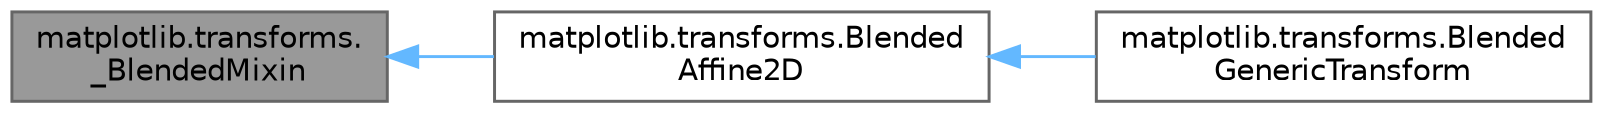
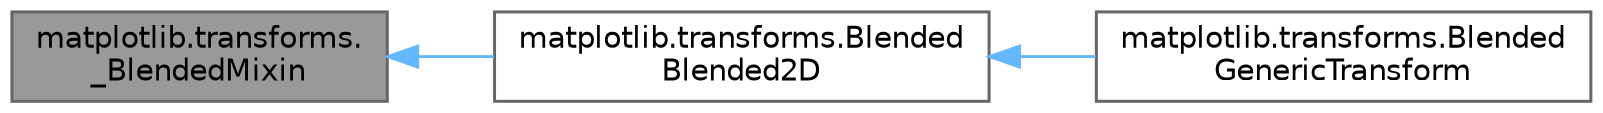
node "matplotlib.transforms.Blended Affine2D": label "matplotlib.transforms.Blended Affine2D" -> "matplotlib.transforms.Blended Blended2D"
